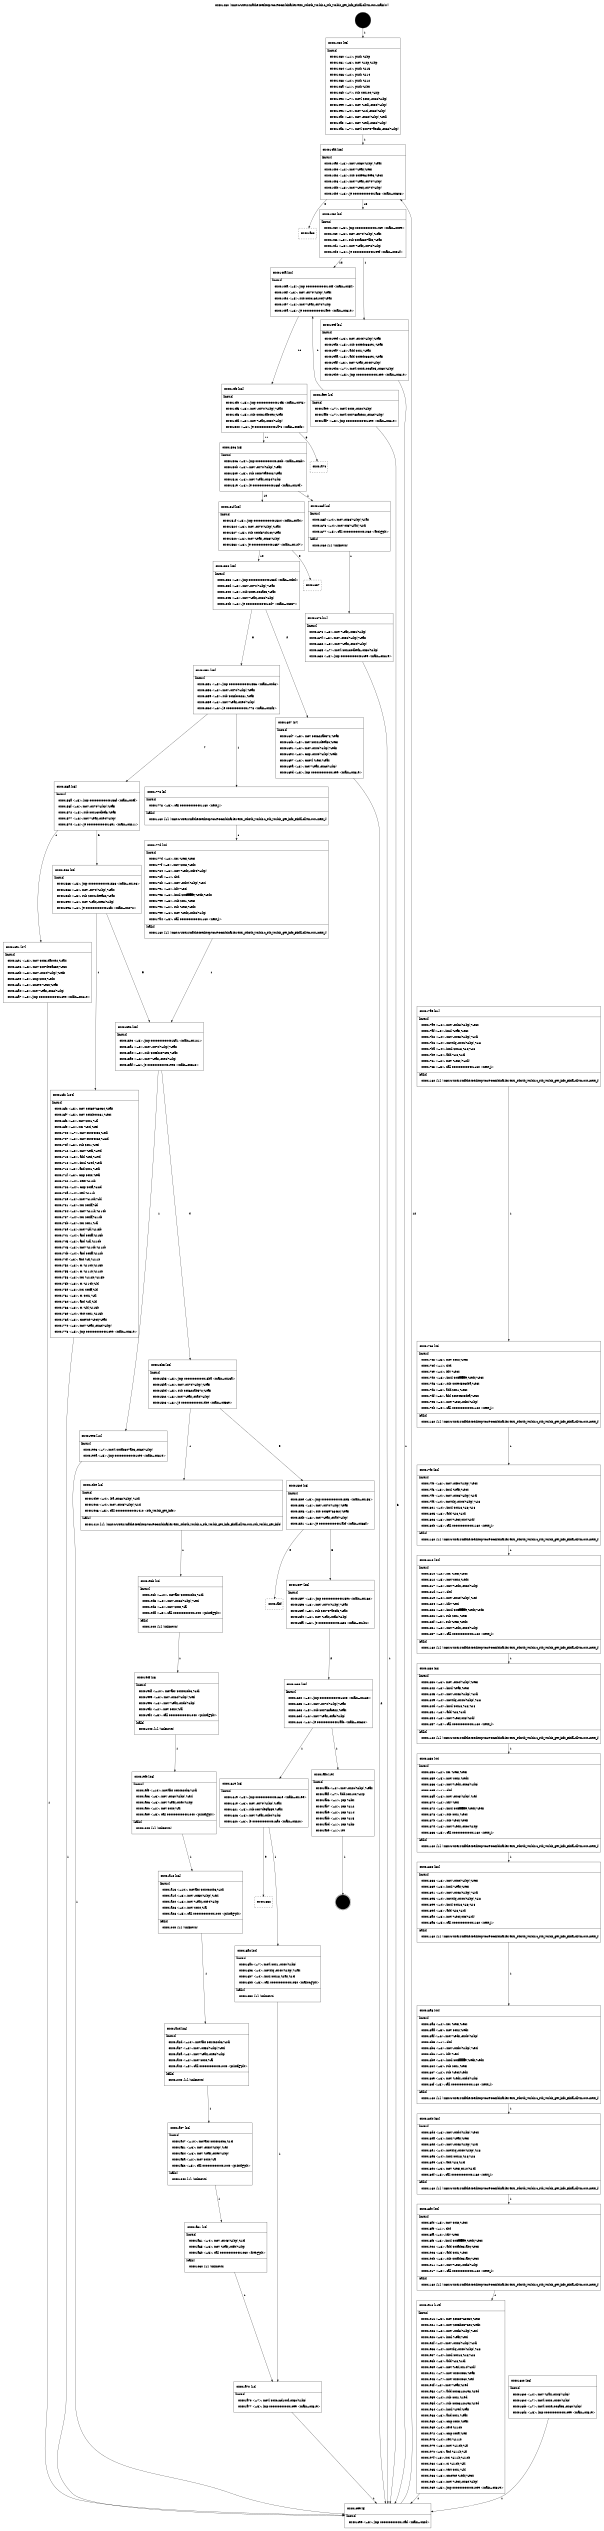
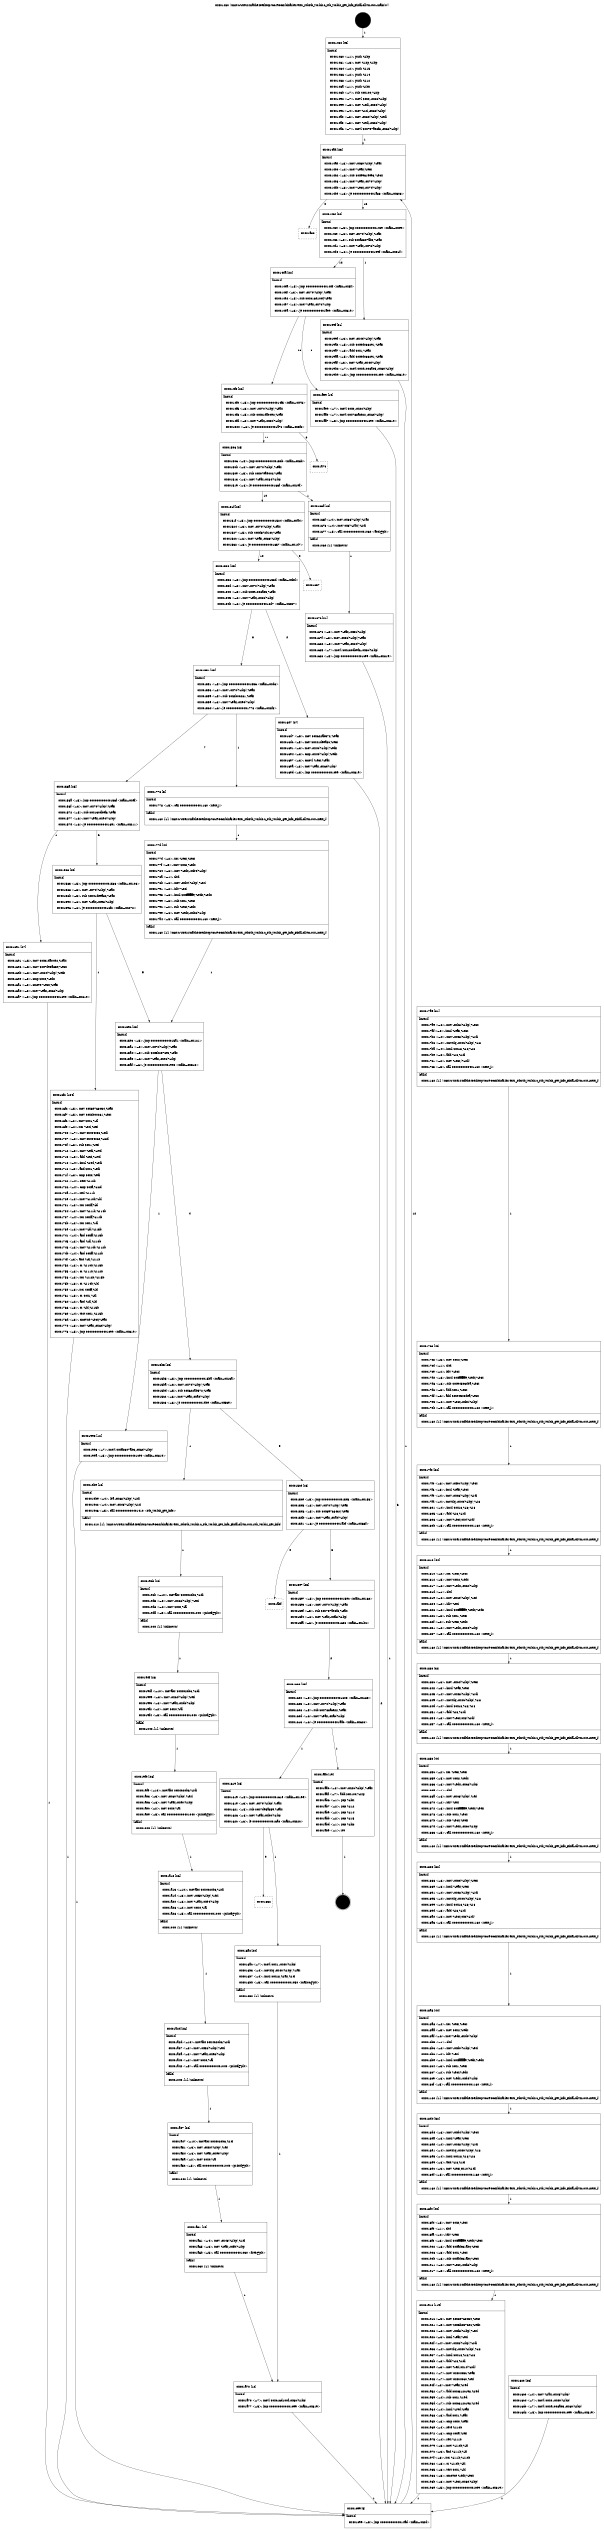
edge "0x401a99 [19]" -> "0x4014da [22]": reversed
